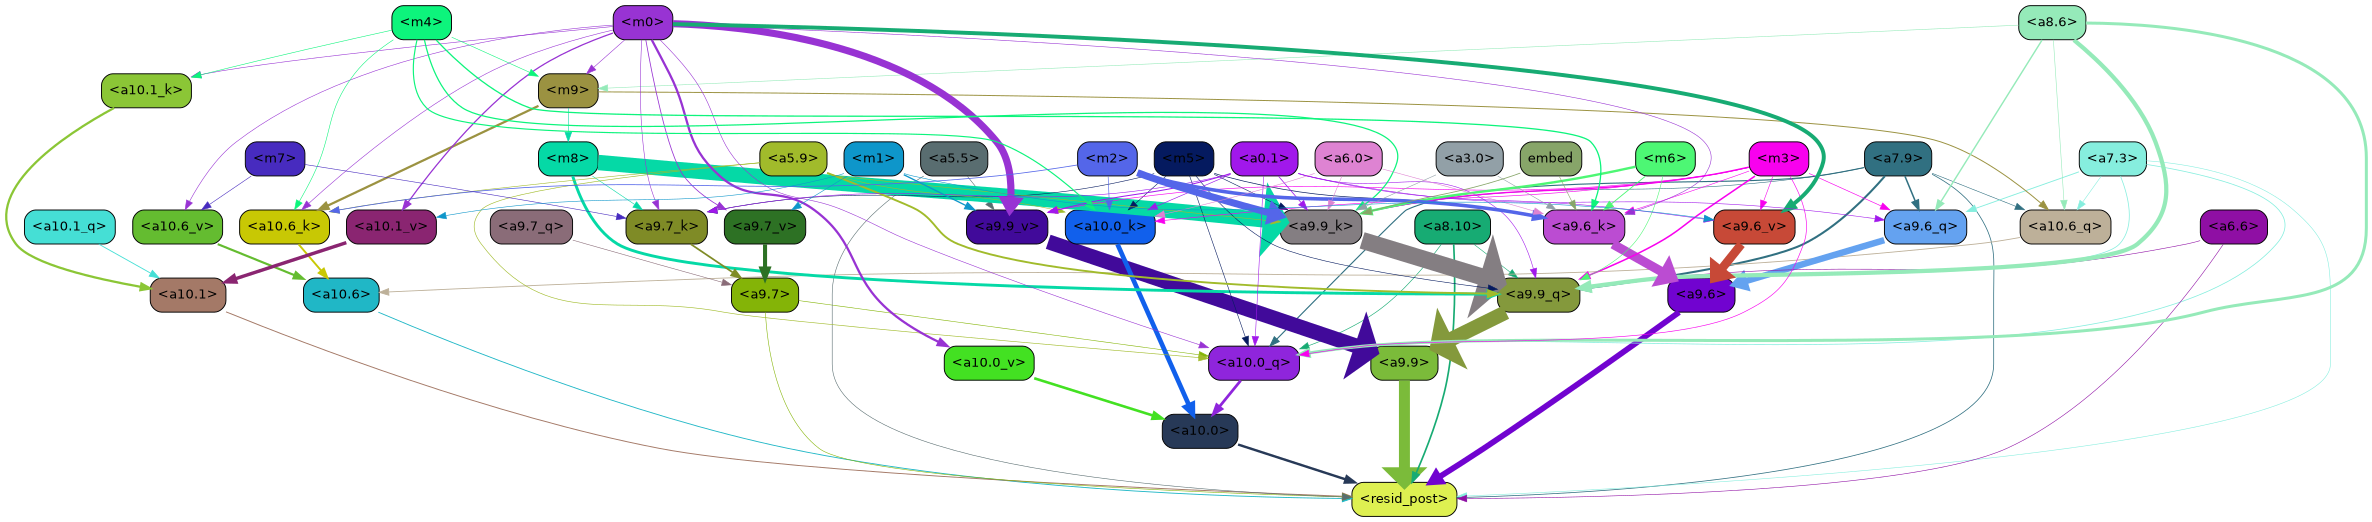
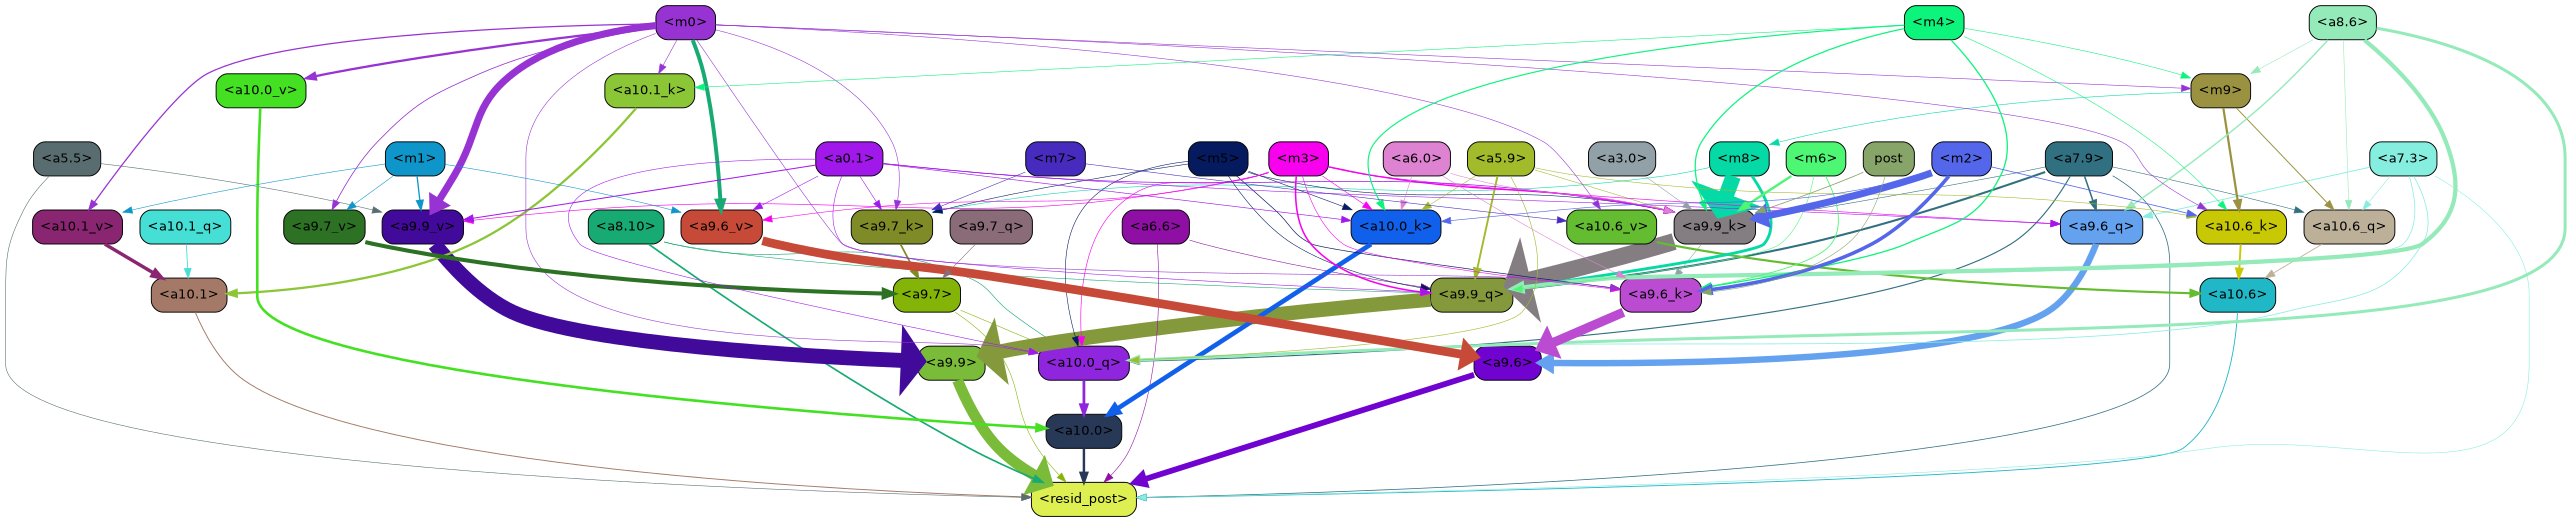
node "embed": label "embed" -> "post"
edge "<a3.0>" -> "<a9.6_k>": now "<a9.9_k>" -> "<a9.6_k>"
